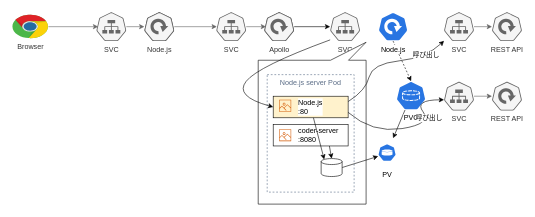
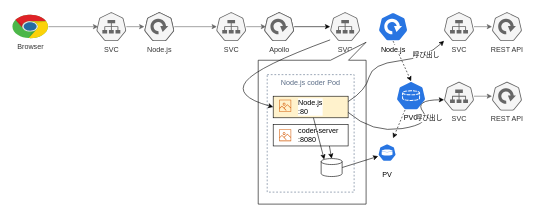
node "Node.js server Pod": label "Node.js server Pod" -> "Node.js coder Pod"
edge "PVC" -> "PV": style solid -> dashed
